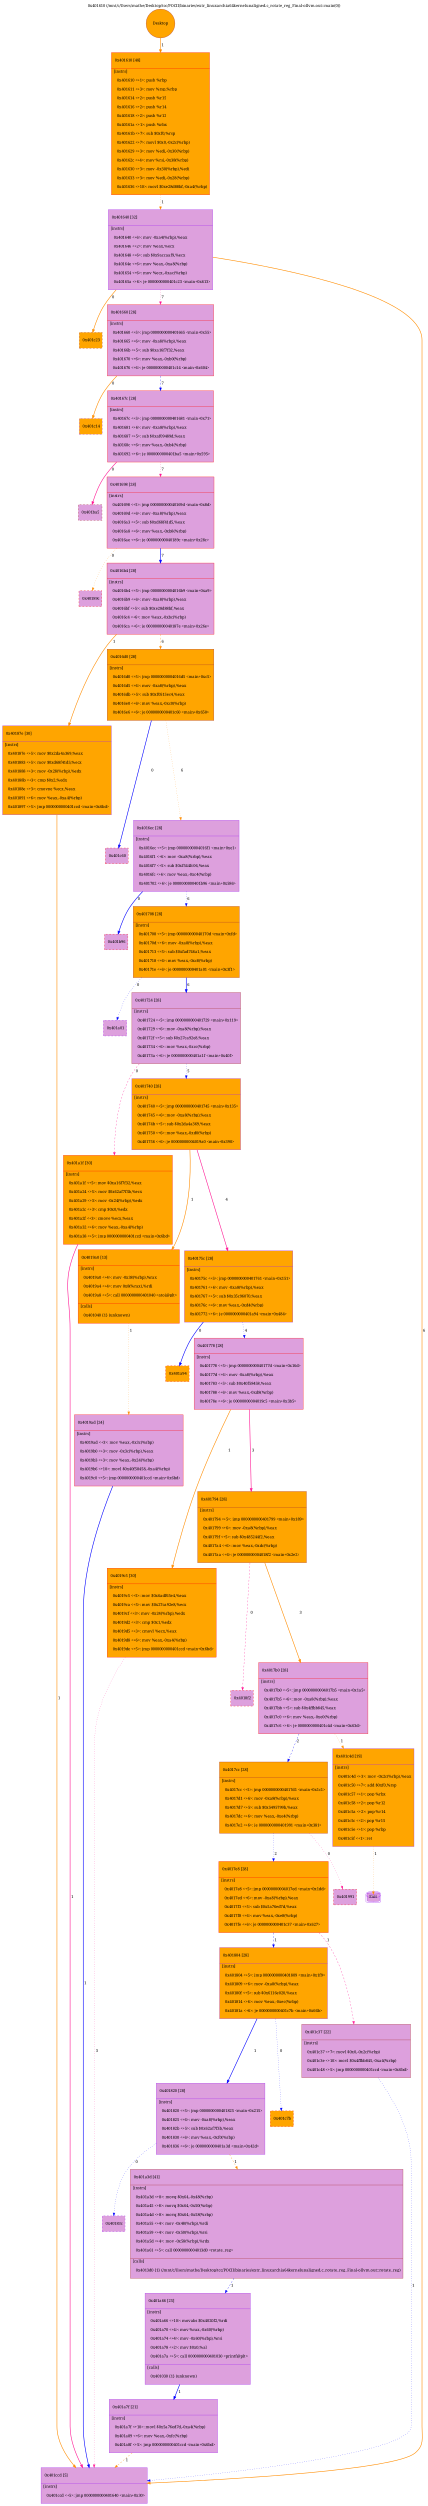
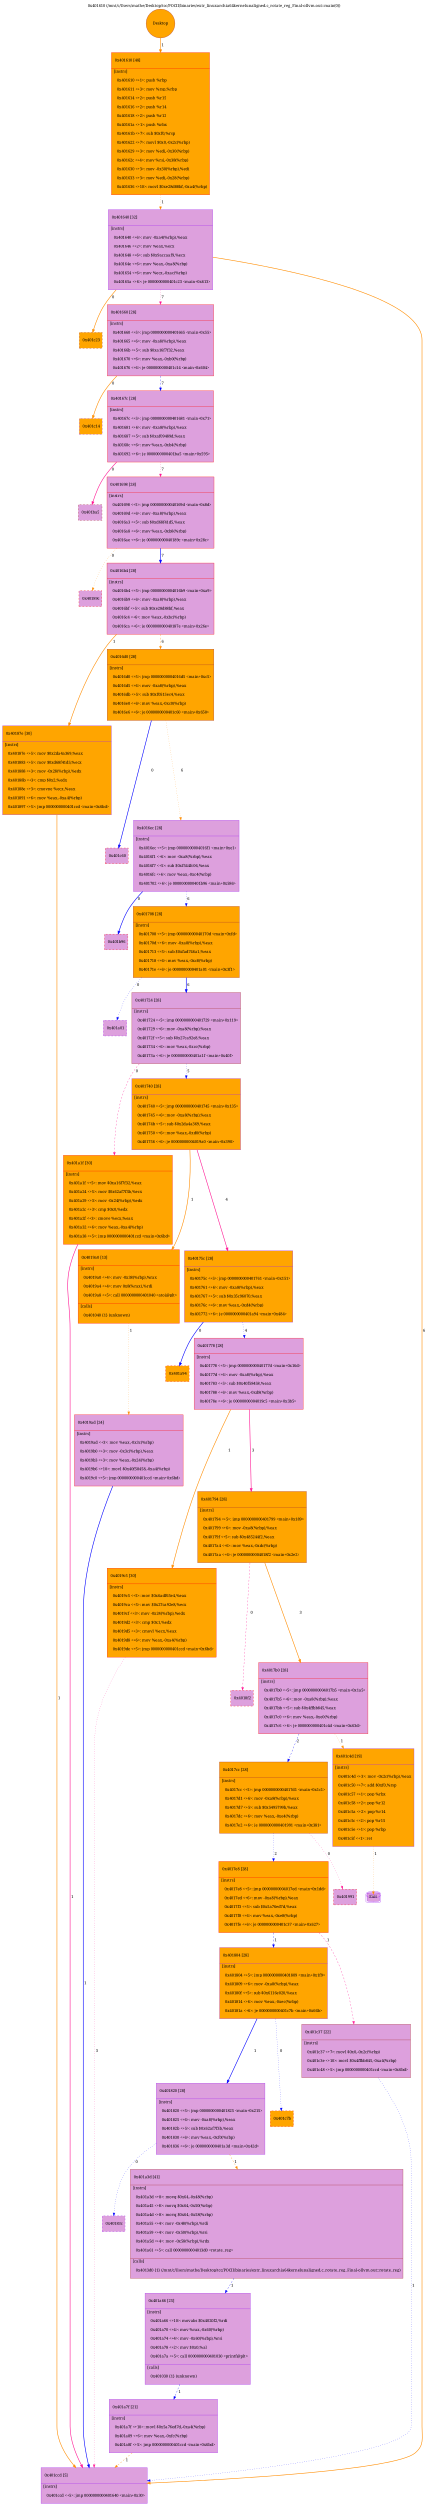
edge "0x401a66 [25]" -> "0x401a7f [21]": style bold -> dashed
